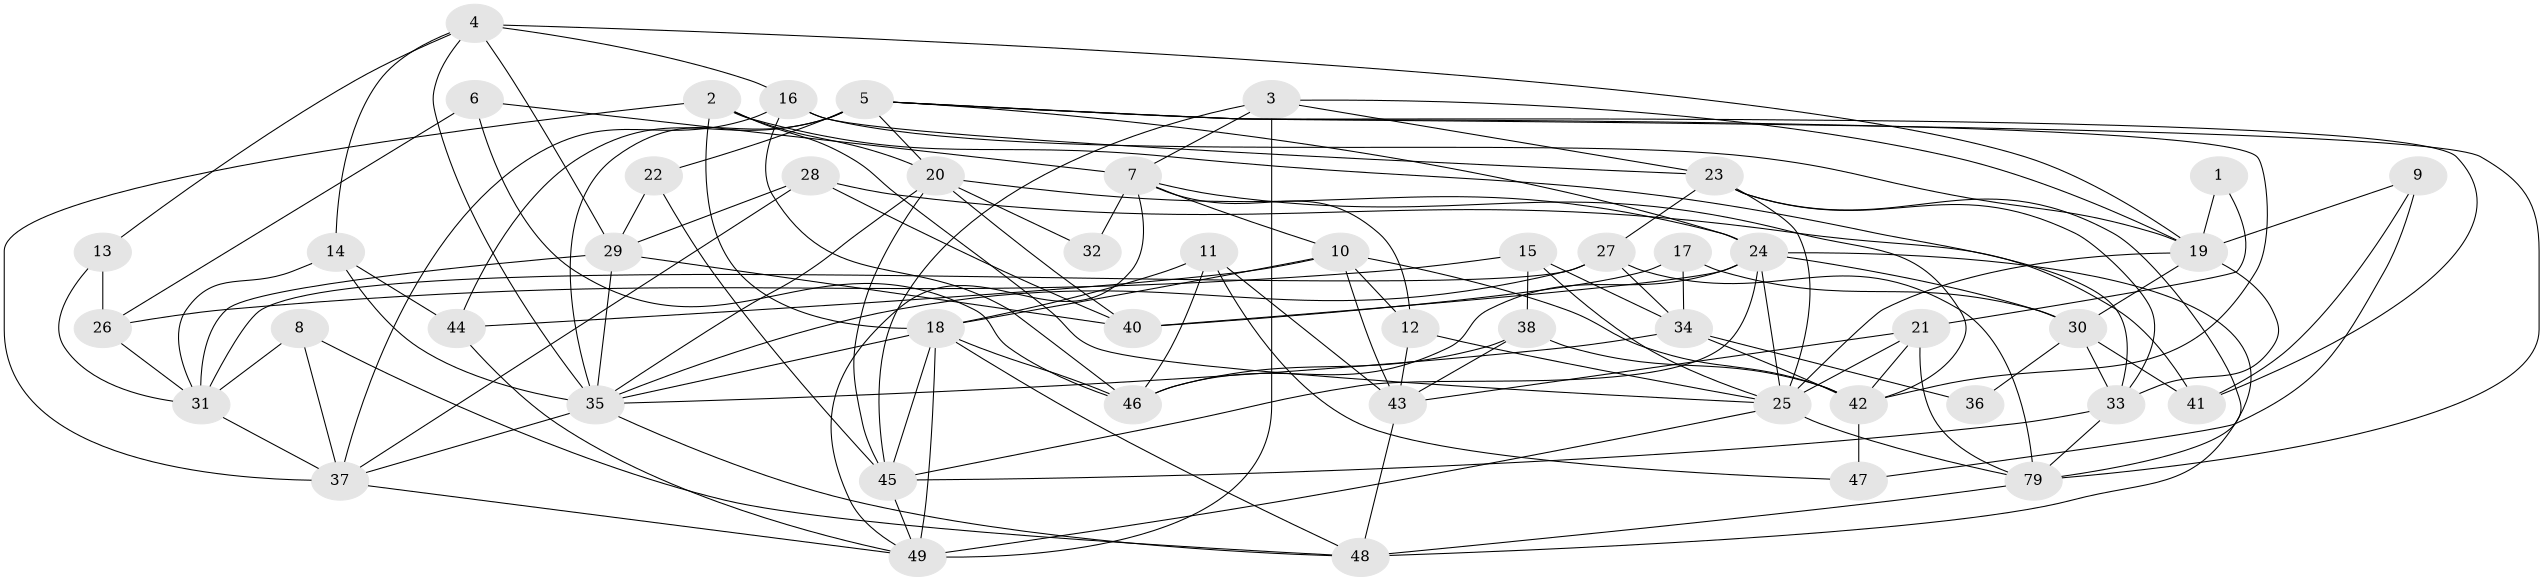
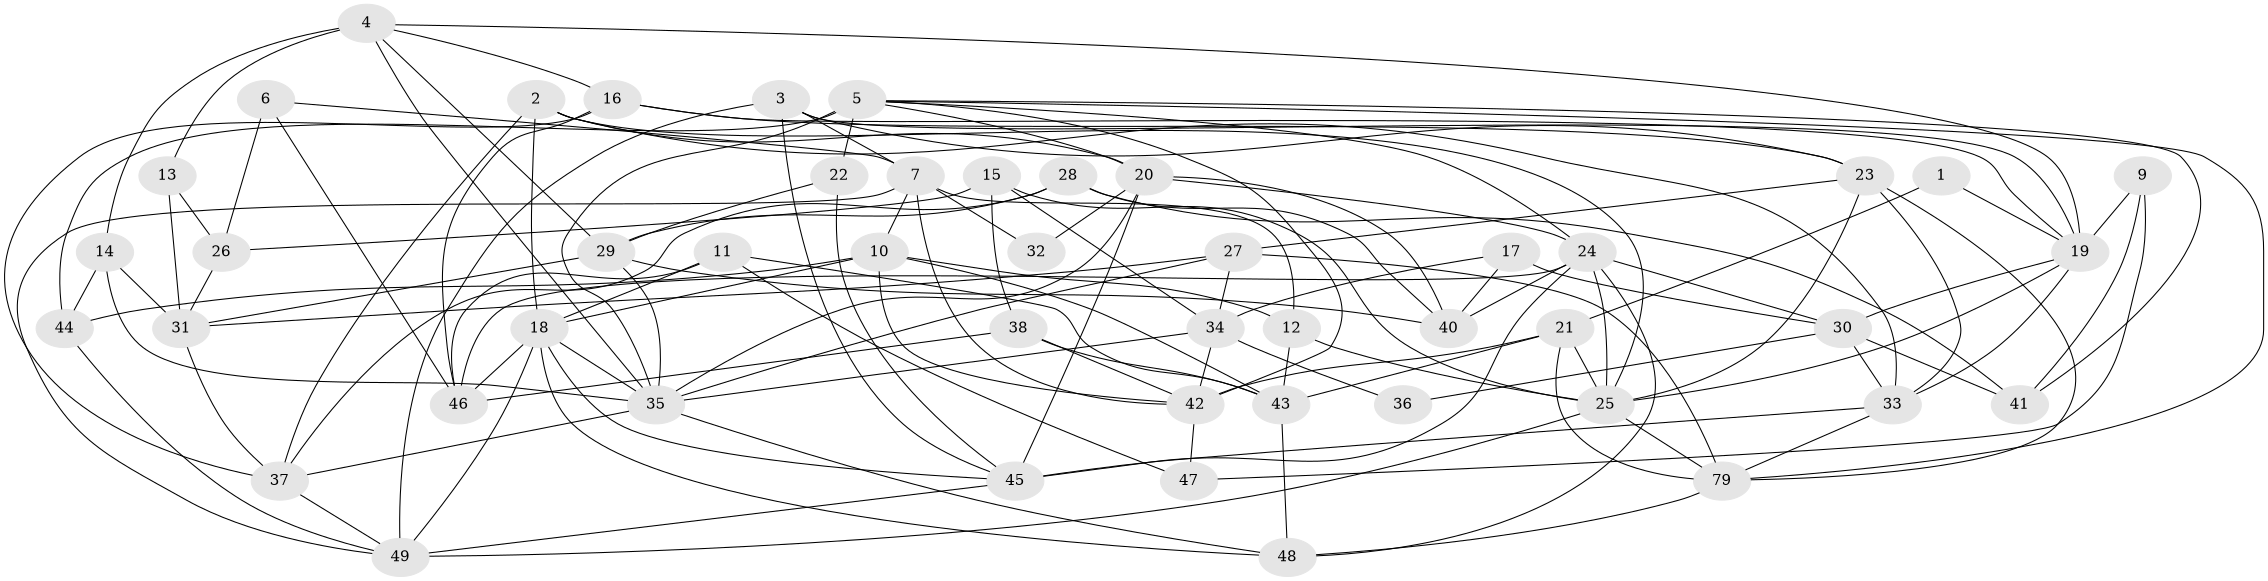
node "8": removed
